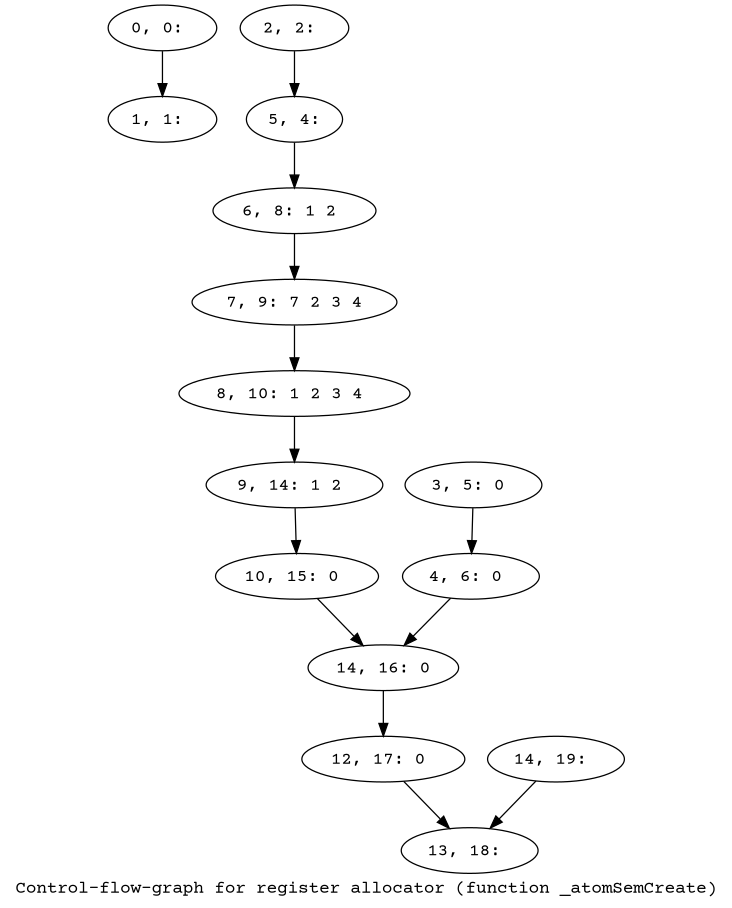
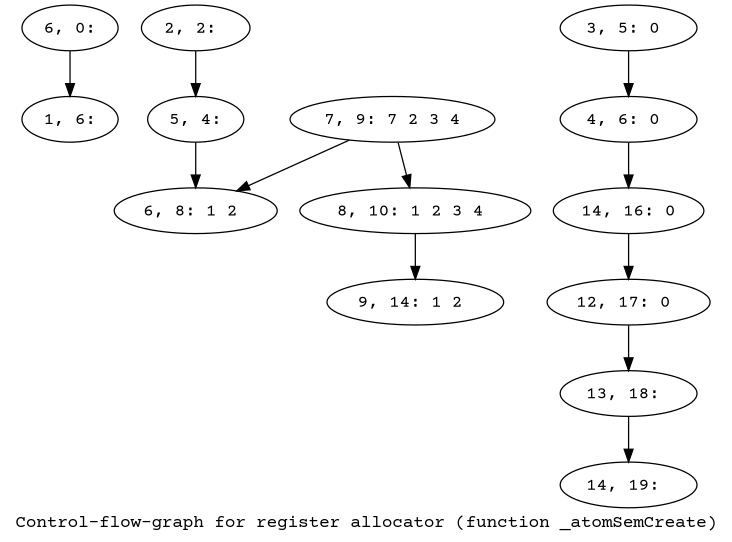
node "0, 0:": label "0, 0:" -> "6, 0:"
node "1, 1:": label "1, 1:" -> "1, 6:"
edge "6, 8: 1 2" -> "7, 9: 7 2 3 4": reversed
node "10, 15: 0": removed
edge "14, 19:" -> "13, 18:": reversed
